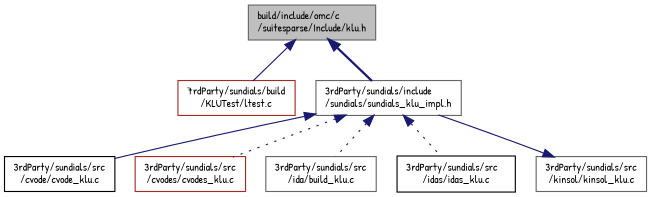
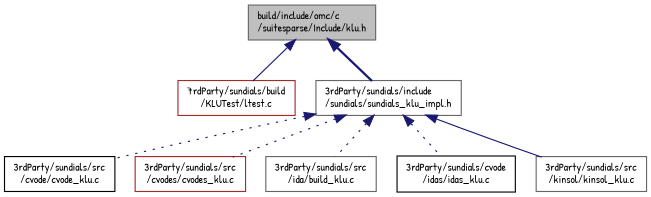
edge "3rdParty/sundials/include /sundials/sundials_klu_impl.h" -> "3rdParty/sundials/src /kinsol/kinsol_klu.c": reversed
edge "3rdParty/sundials/src /cvode/cvode_klu.c" -> "3rdParty/sundials/include /sundials/sundials_klu_impl.h": style solid -> dotted
node "3rdParty/sundials/src /idas/idas_klu.c": label "3rdParty/sundials/src /idas/idas_klu.c" -> "3rdParty/sundials/cvode /idas/idas_klu.c"
